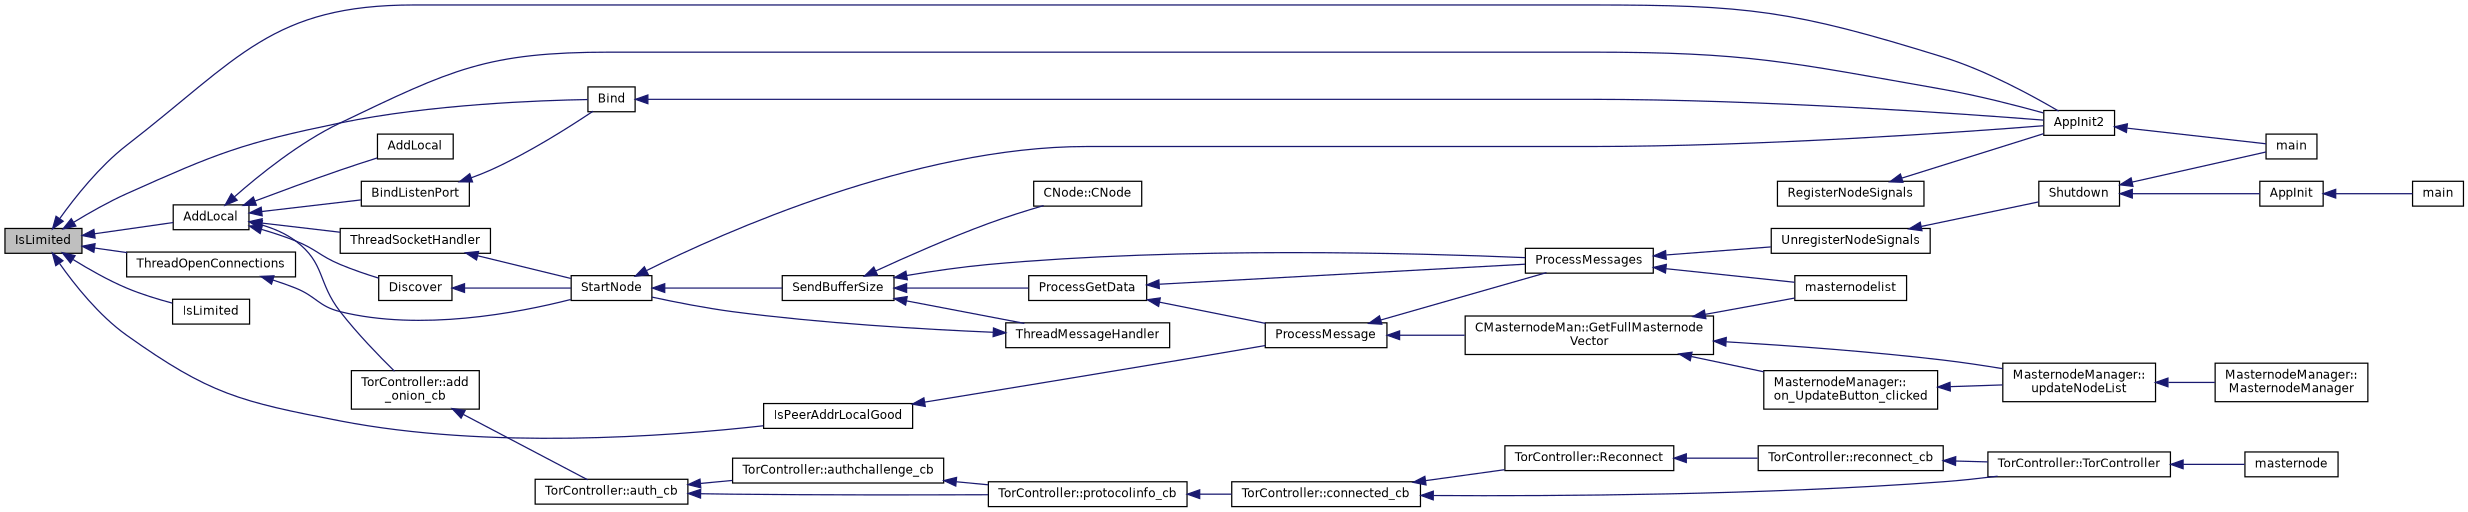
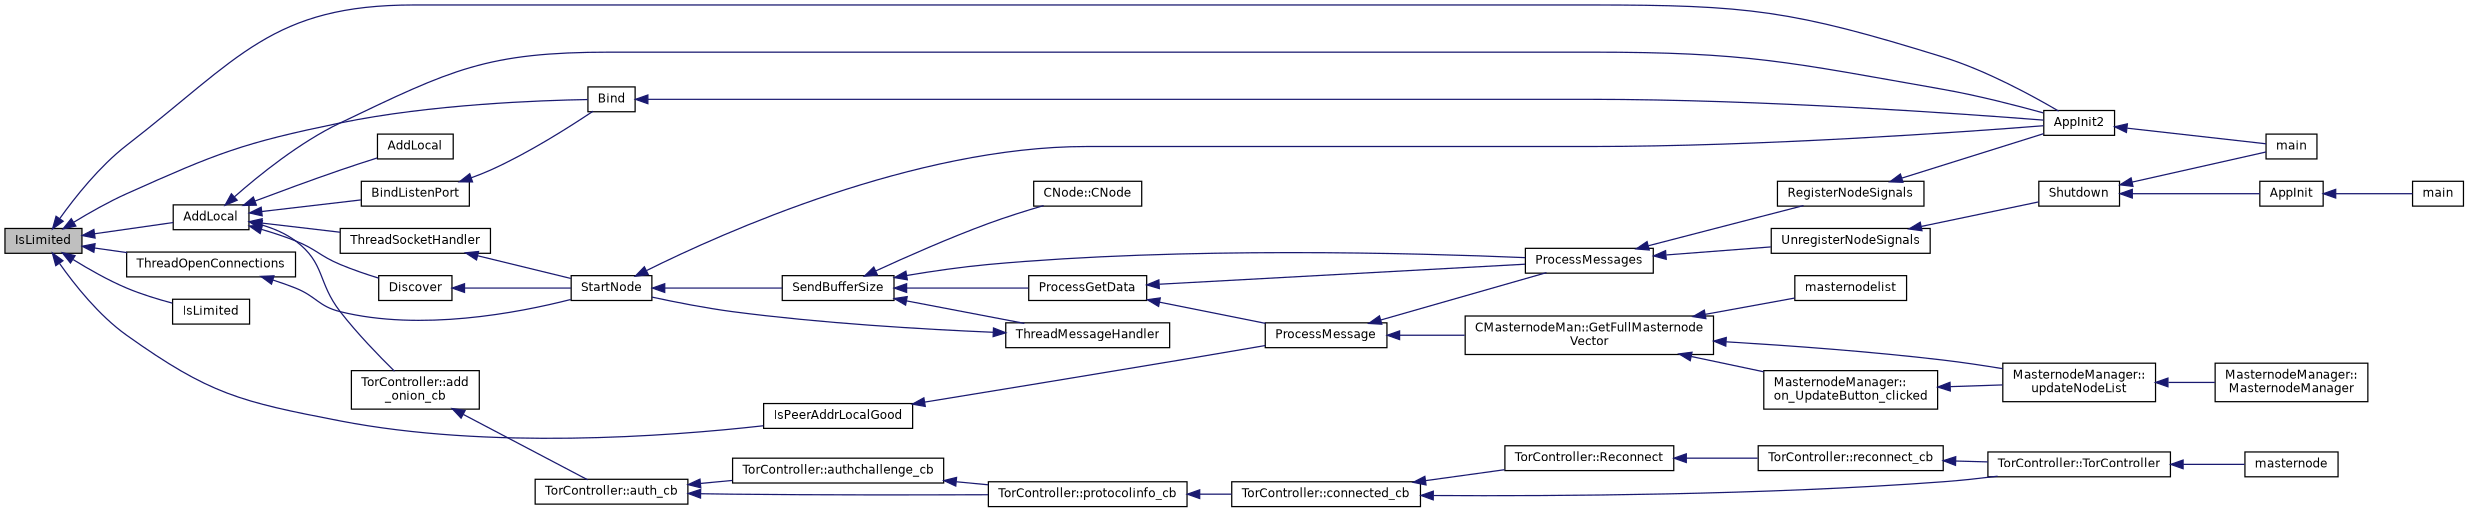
edge "masternodelist" -> "ProcessMessages": now "RegisterNodeSignals" -> "ProcessMessages"
